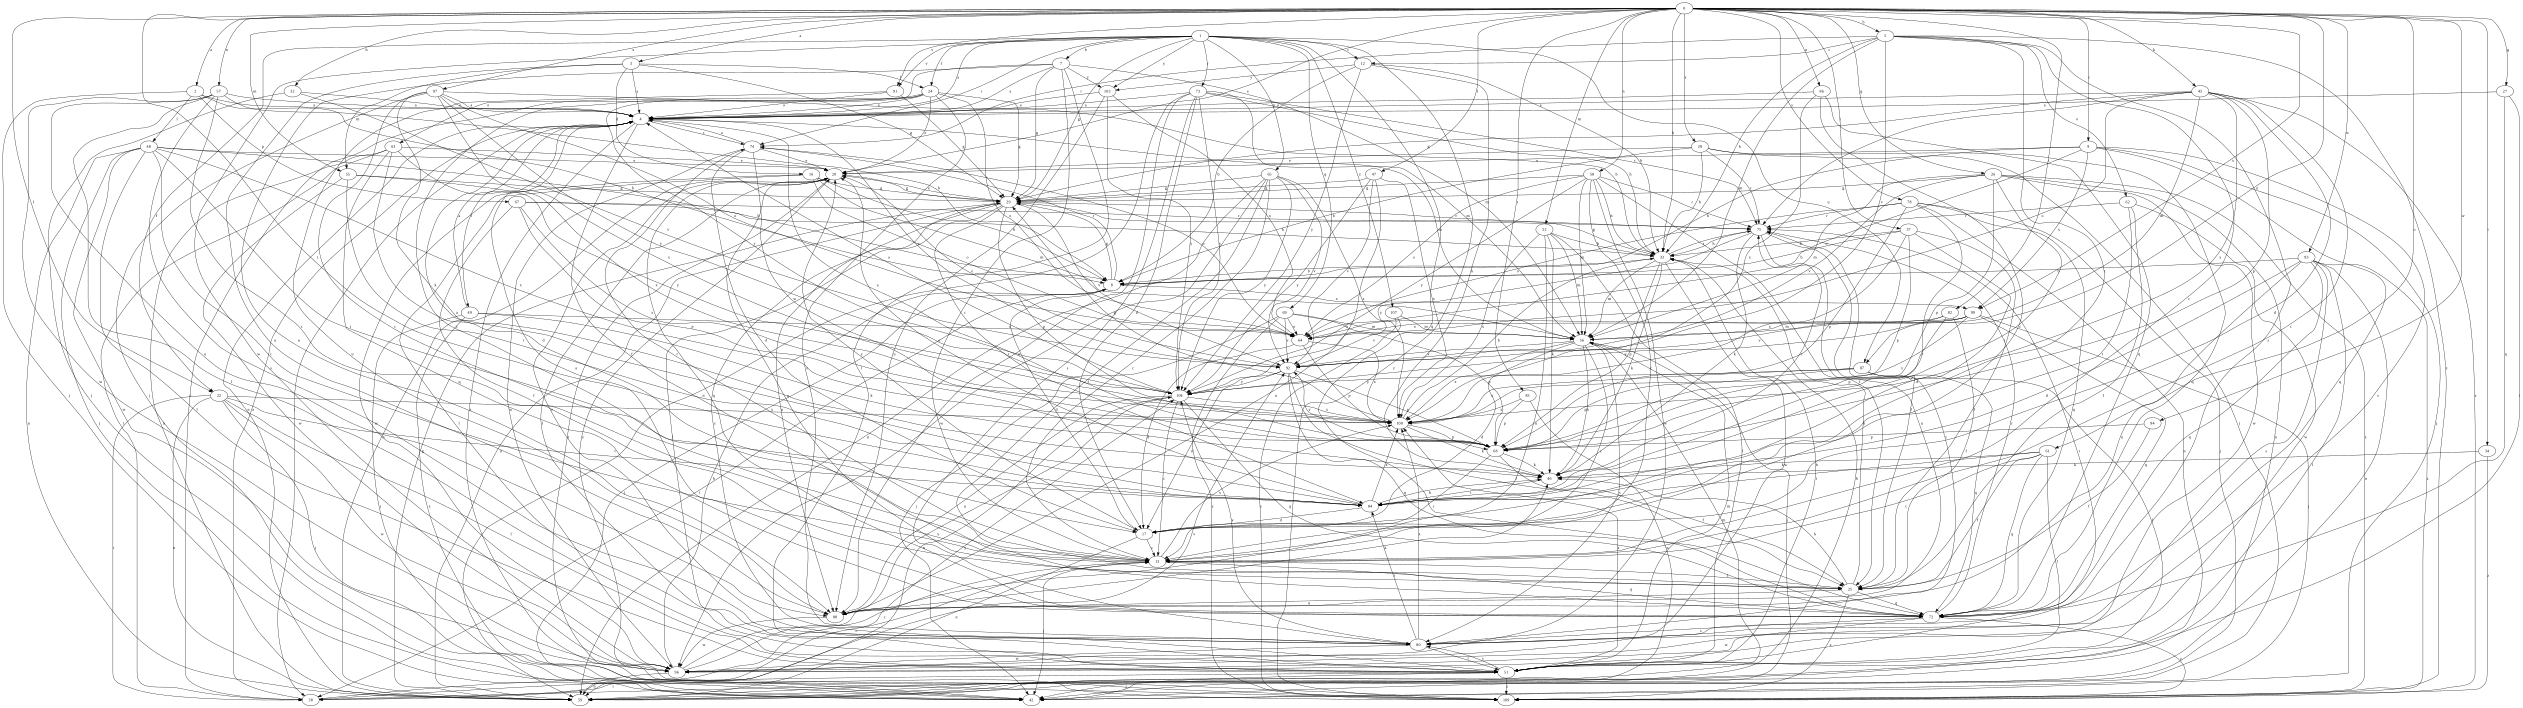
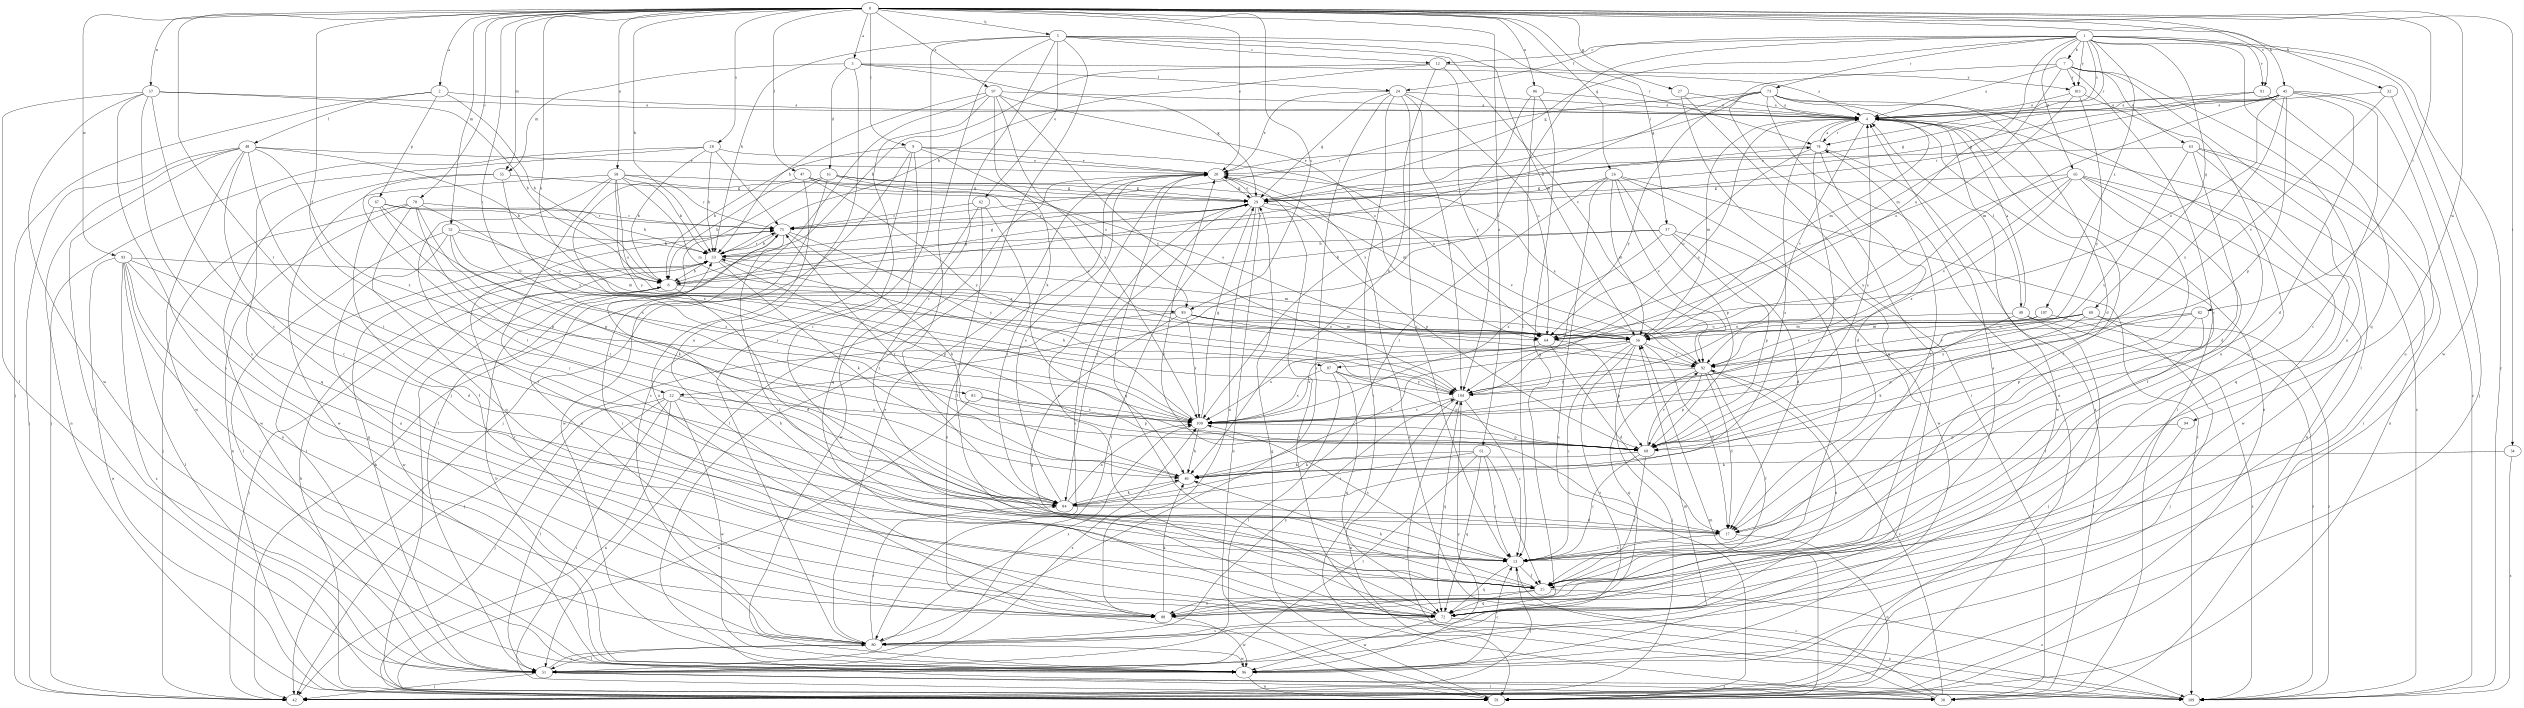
edge "104" -> "88": now "92" -> "88"
